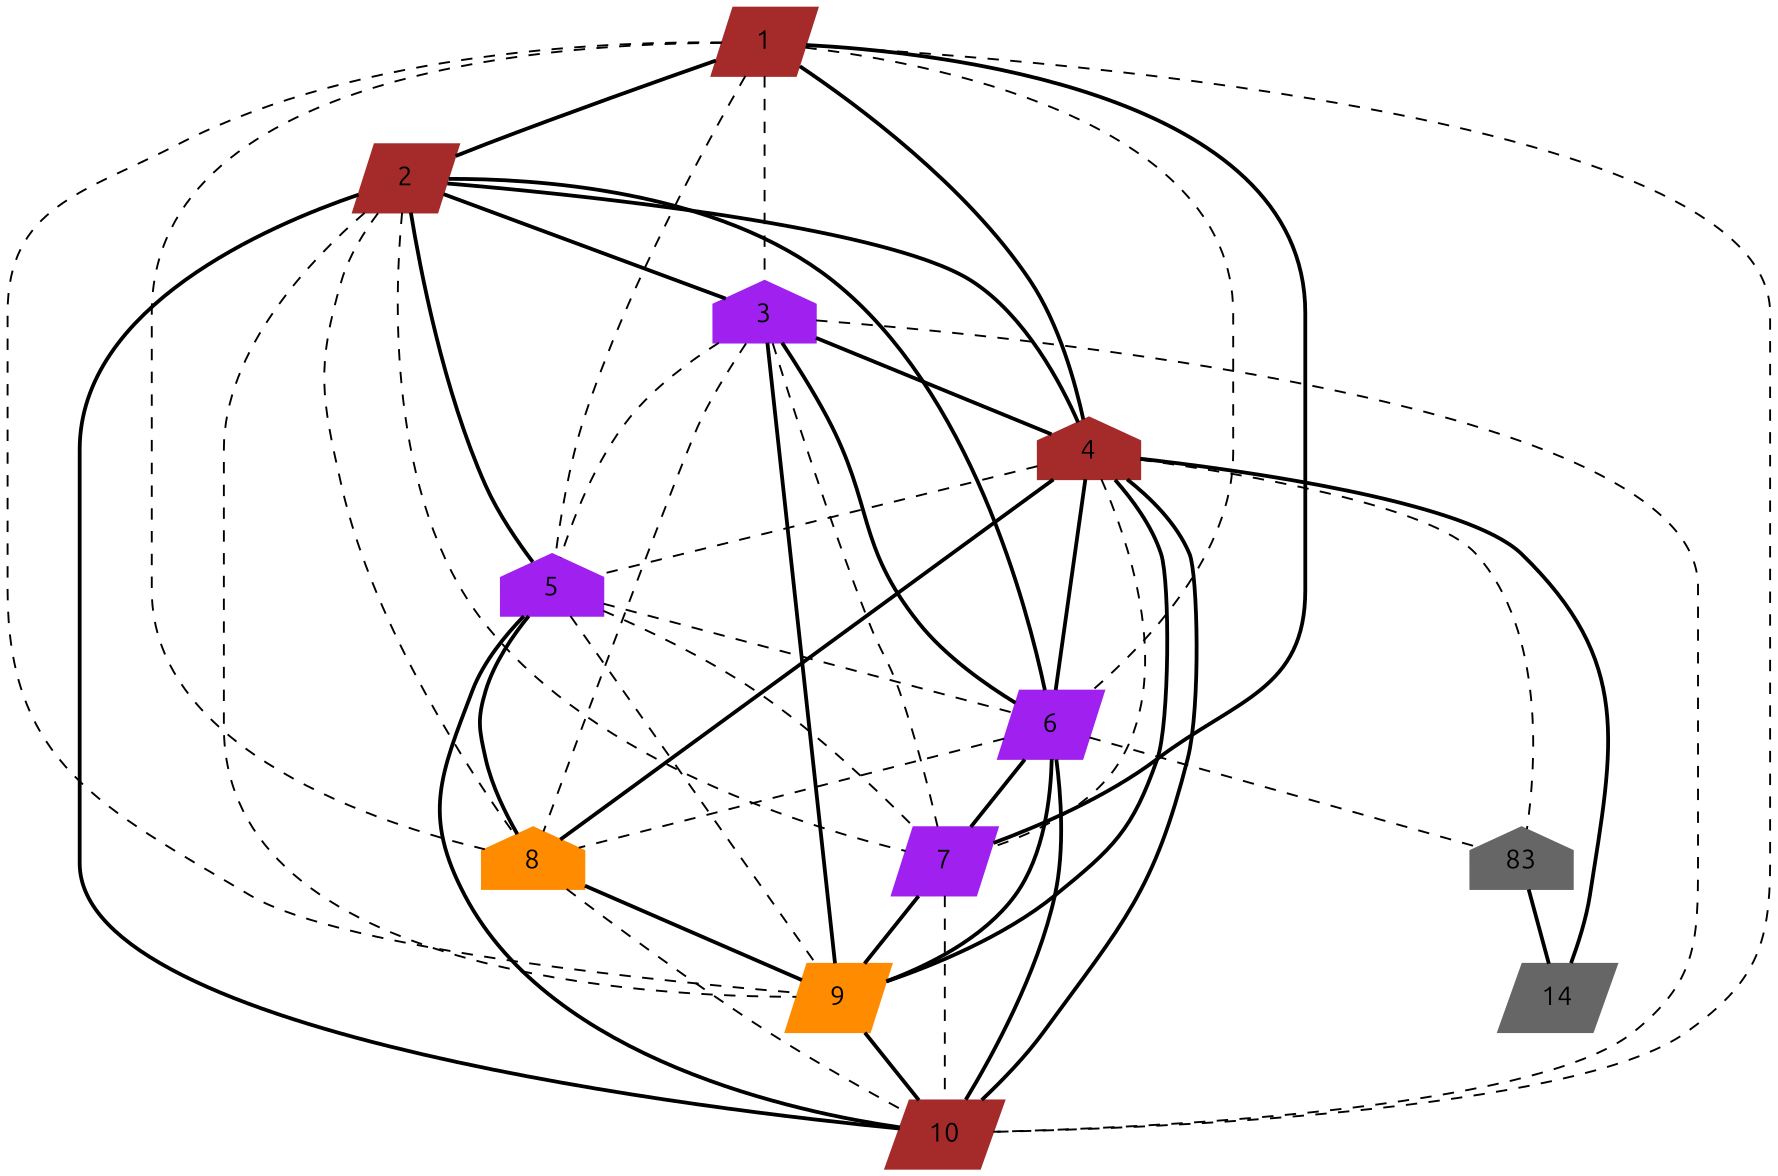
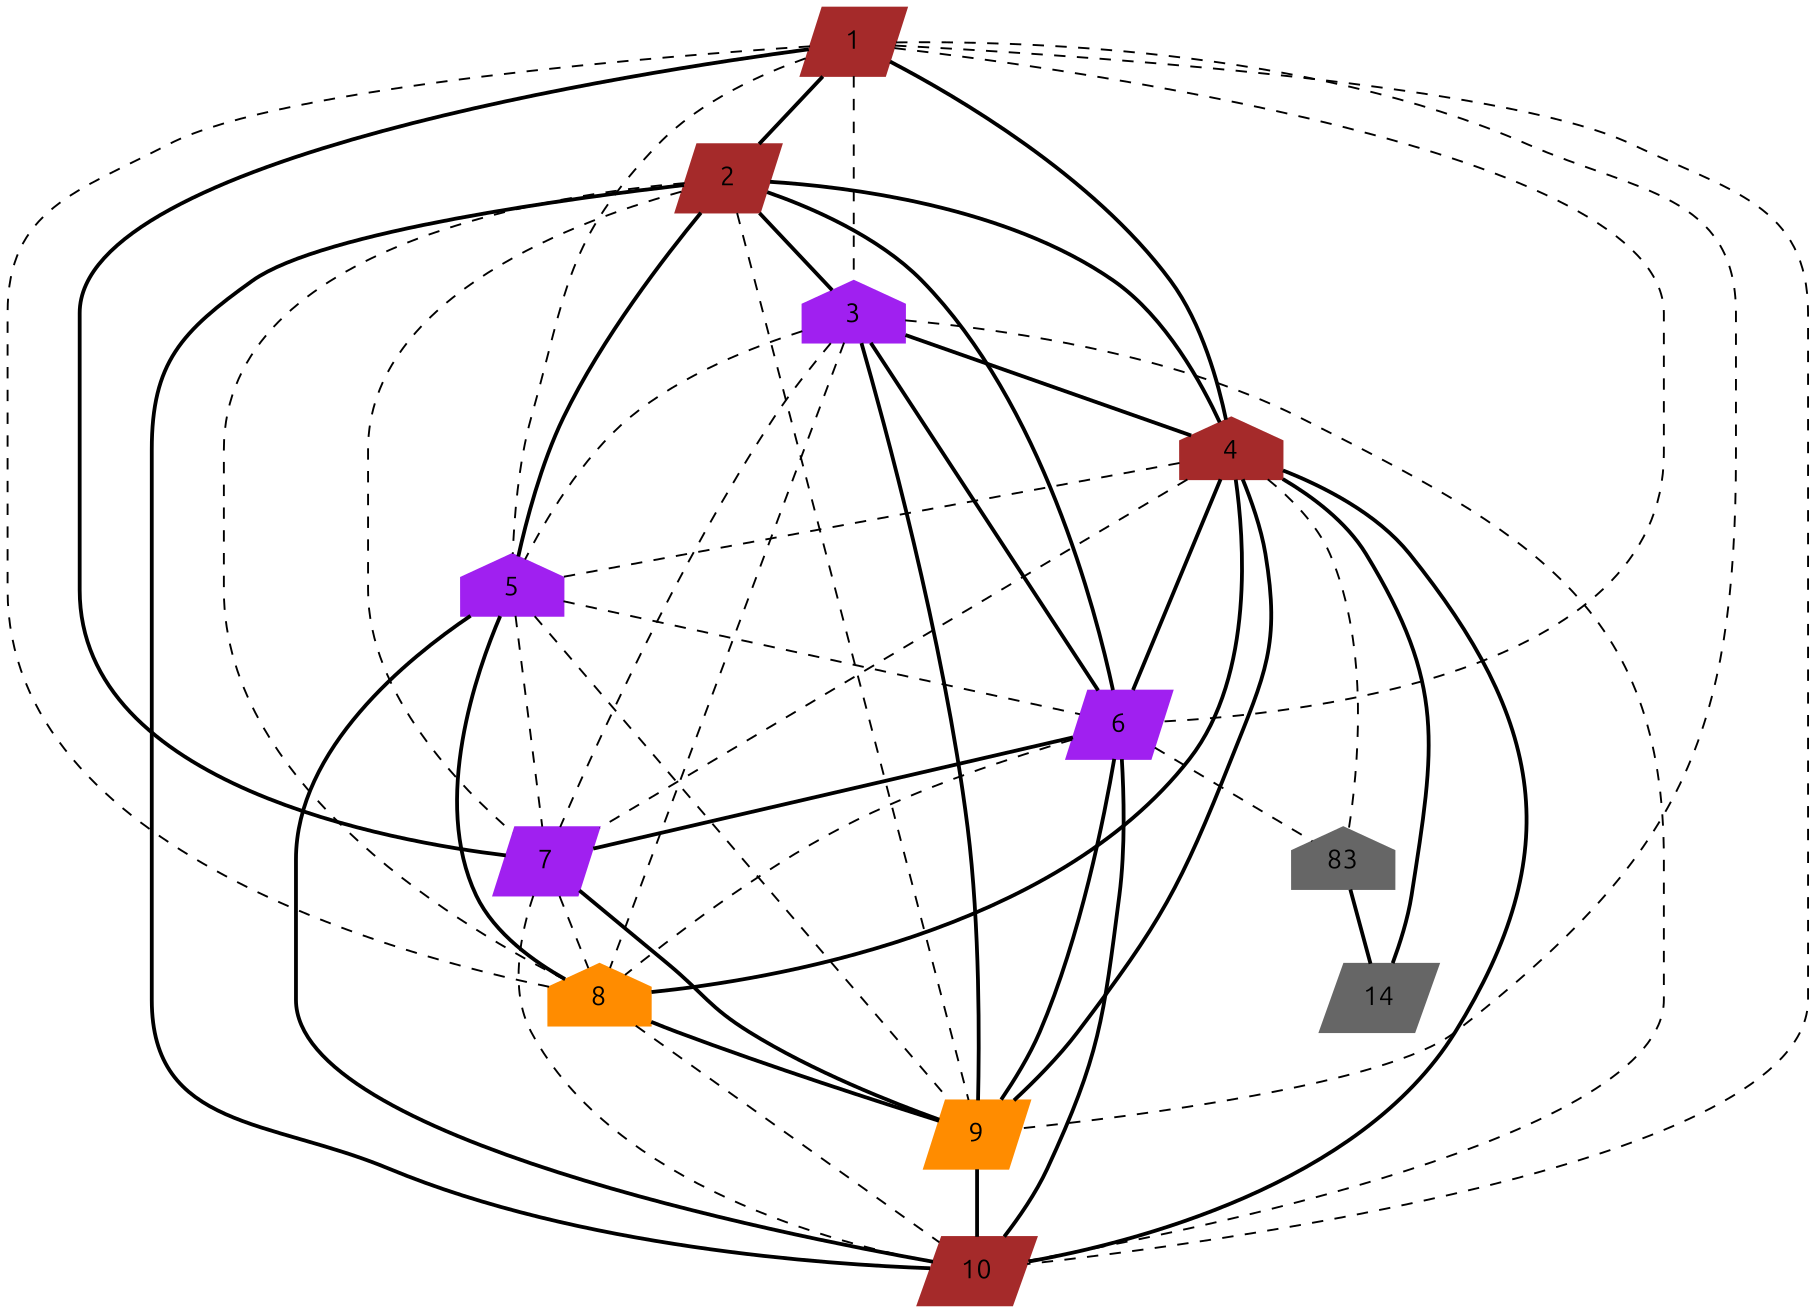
edge "7" -- "8": added
